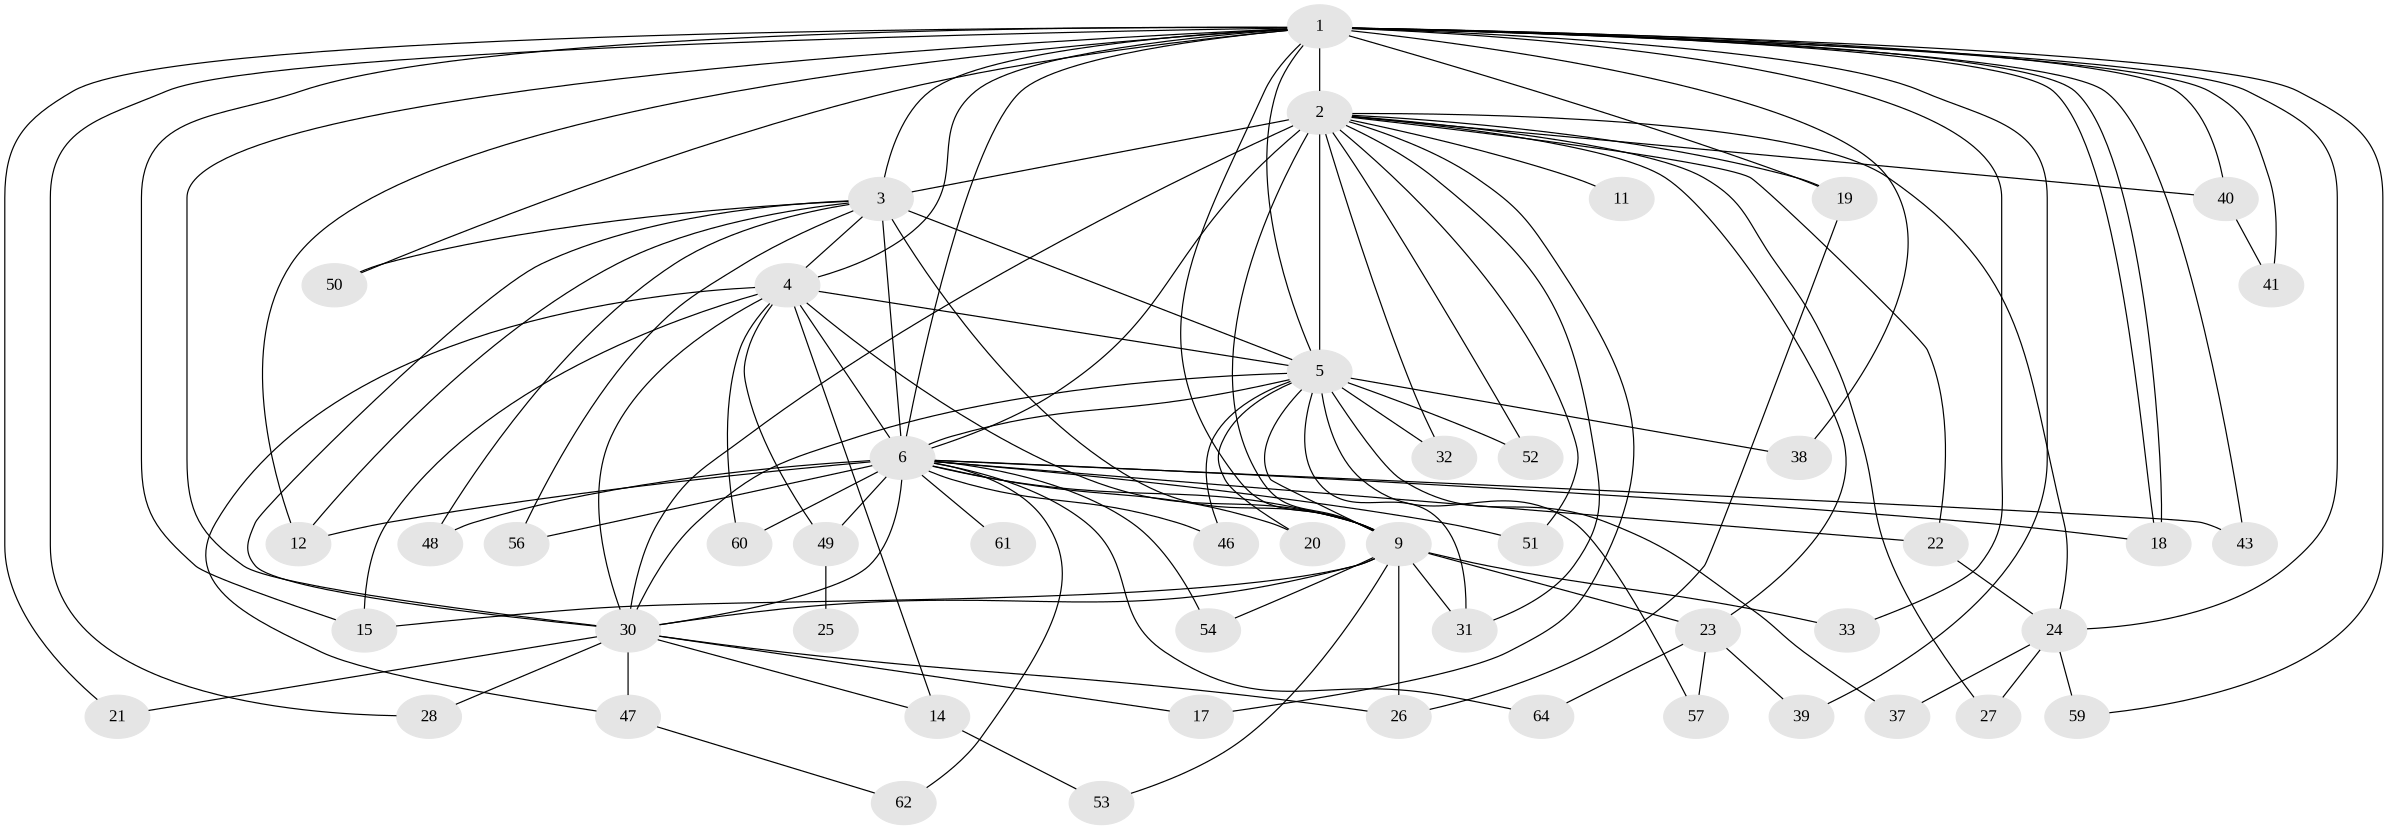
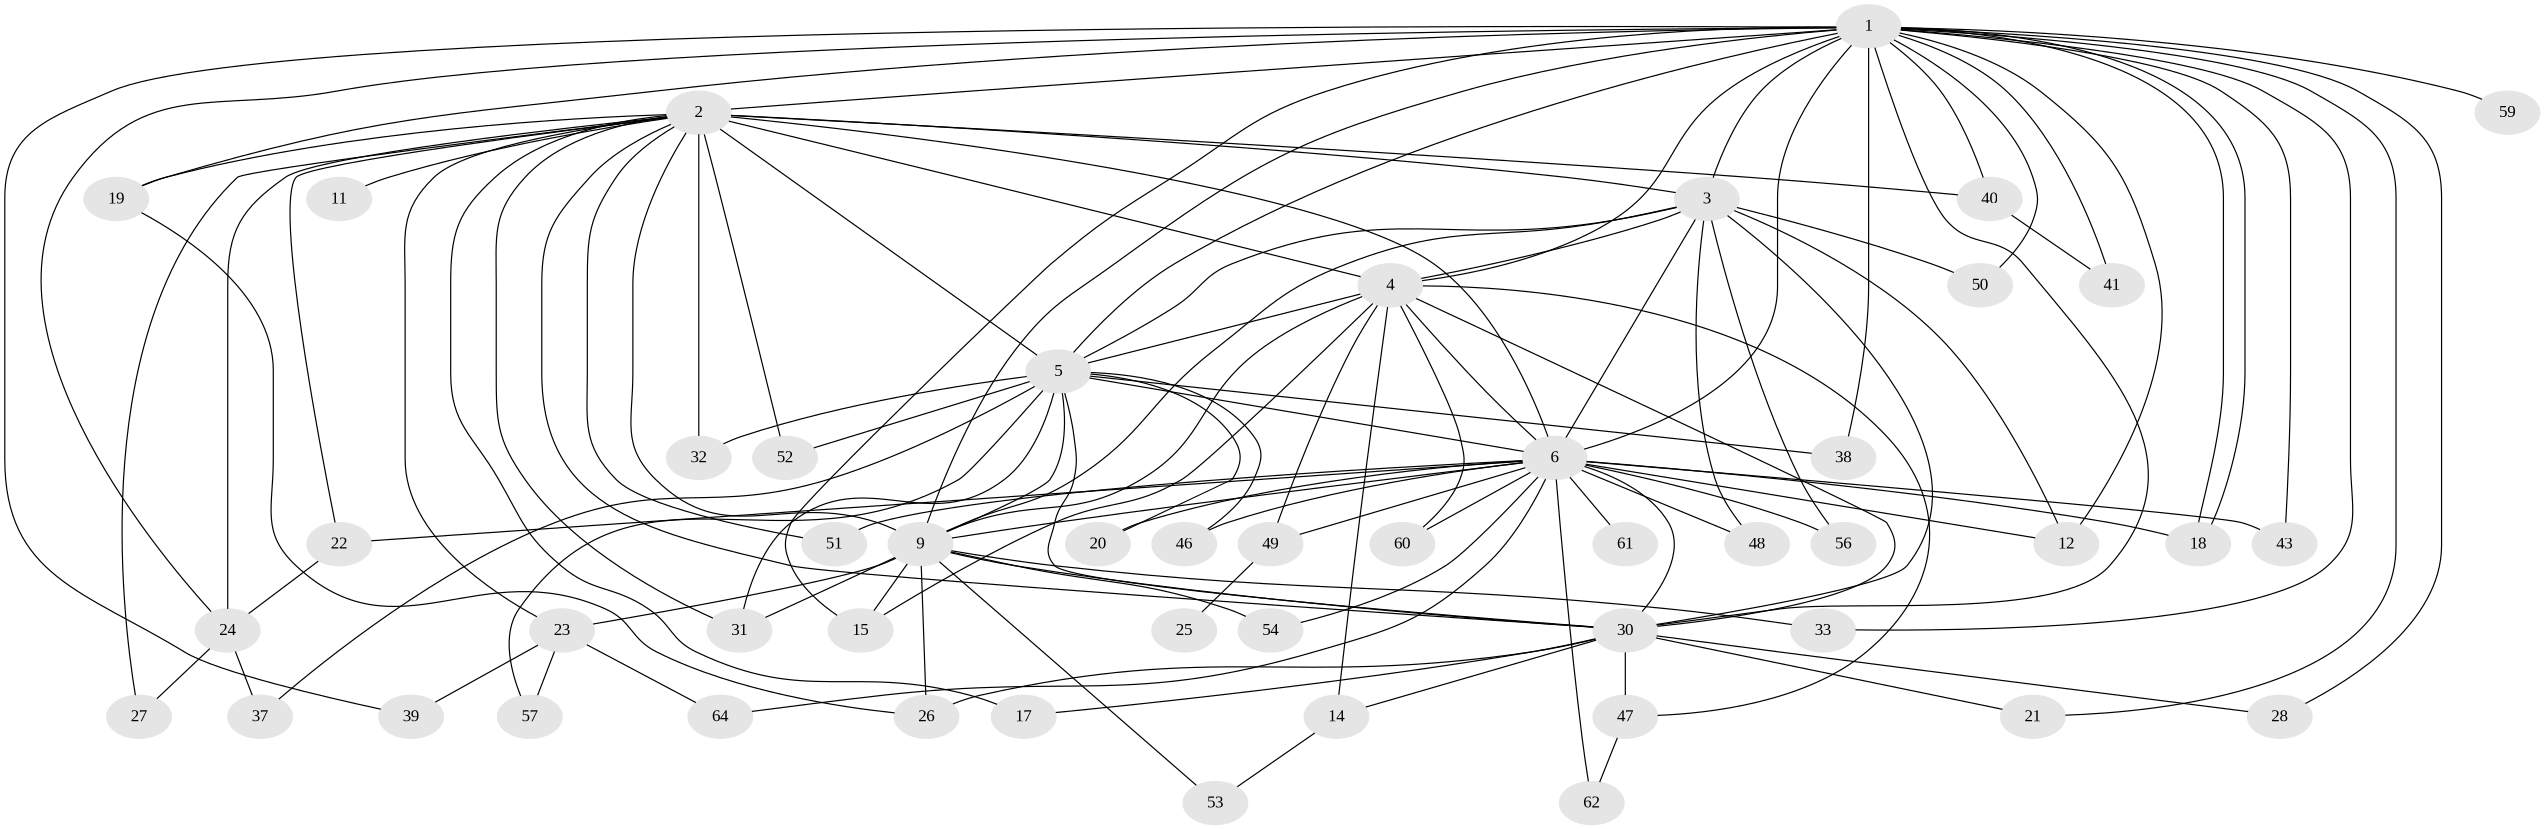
edge "2" -- "4": added
edge "24" -- "59": removed
